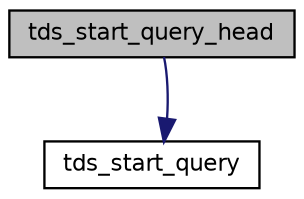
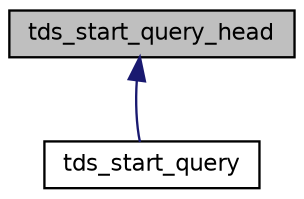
edge "tds_start_query_head" -> "tds_start_query": reversed
